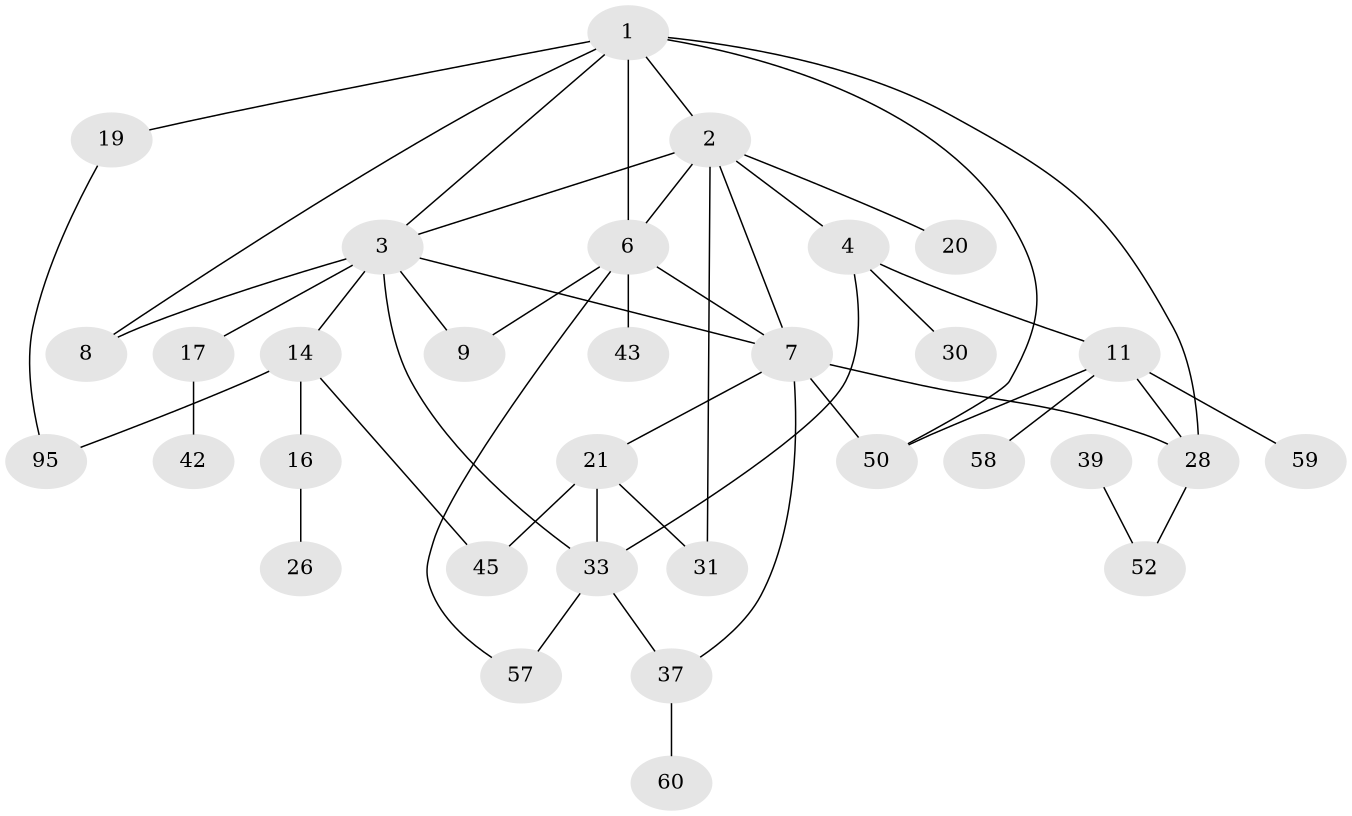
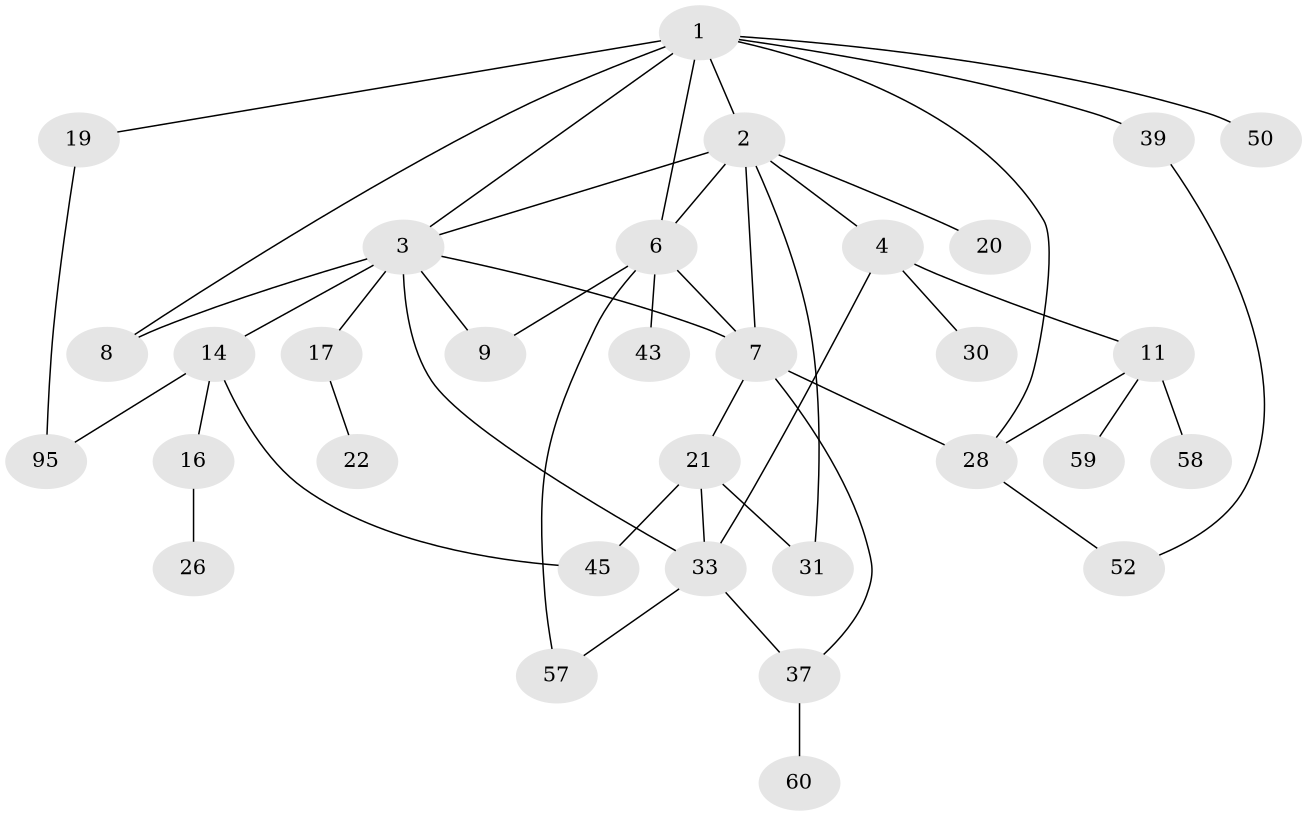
edge "1" -- "39": added
edge "7" -- "50": removed
edge "11" -- "50": removed
node "42": label "42" -> "22"
